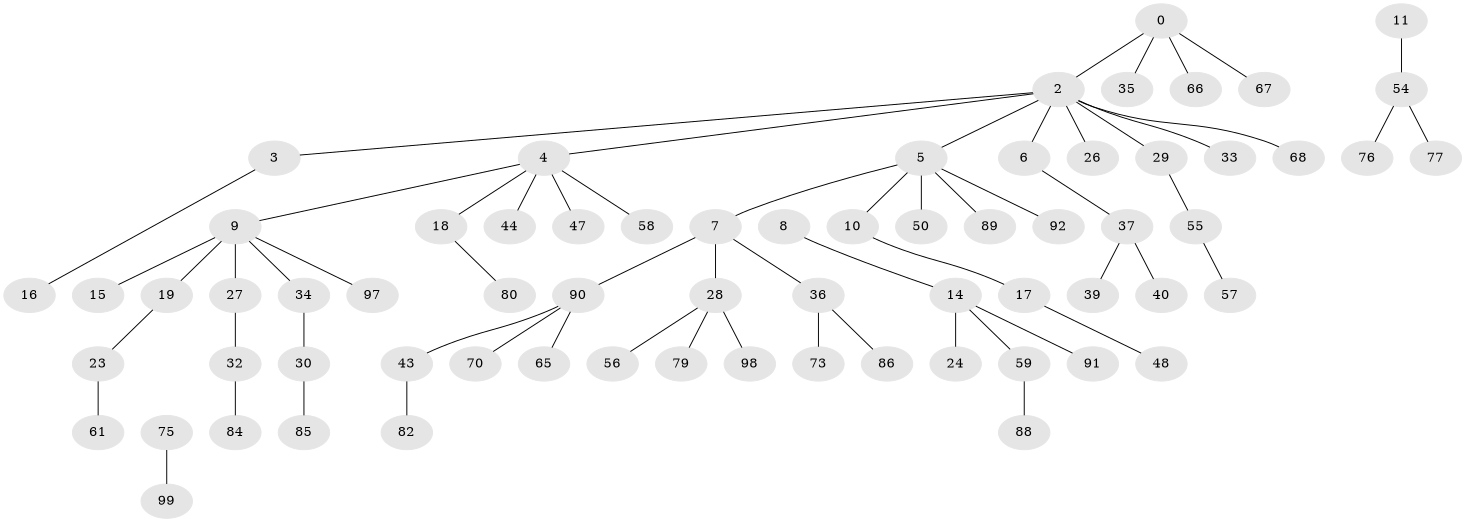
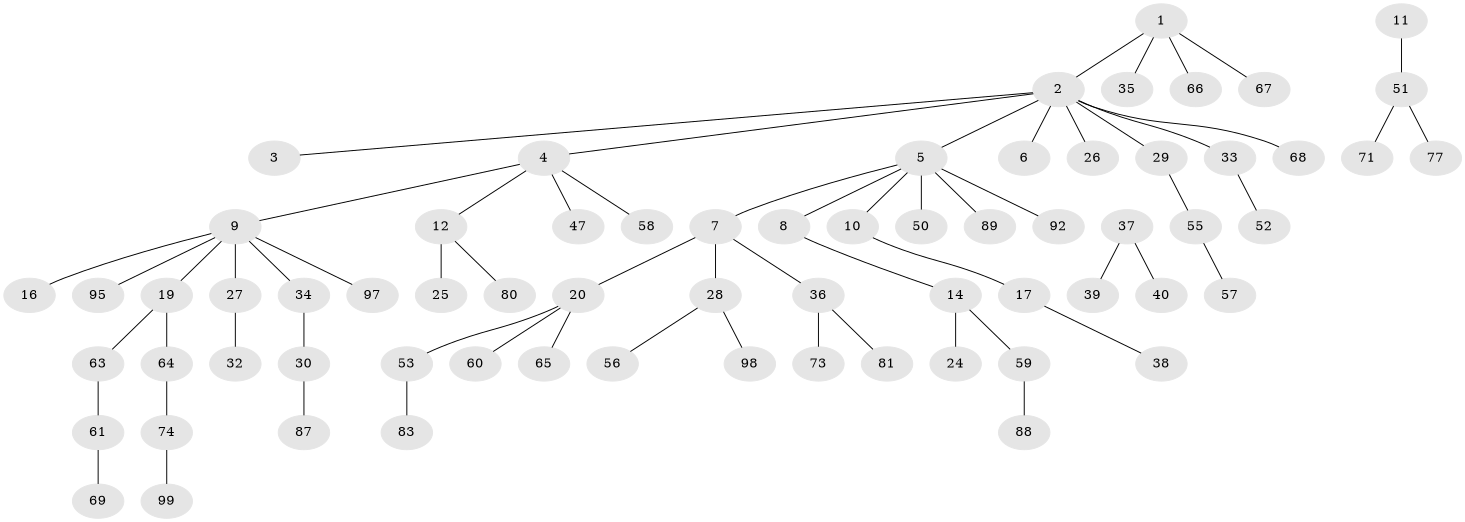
node "0": label "0" -> "1"
node "54": label "54" -> "51"
node "76": label "76" -> "71"
edge "5" -- "8": added
edge "6" -- "37": removed
edge "3" -- "16": now "9" -- "16"
node "18": label "18" -> "12"
node "44": removed
node "52": added
node "15": label "15" -> "95"
node "25": added
node "90": label "90" -> "20"
node "23": label "23" -> "63"
node "64": added
node "43": label "43" -> "53"
node "70": label "70" -> "60"
node "79": removed
node "86": label "86" -> "81"
node "91": removed
node "48": label "48" -> "38"
node "75": label "75" -> "74"
node "84": removed
node "85": label "85" -> "87"
node "82": label "82" -> "83"
node "69": added
